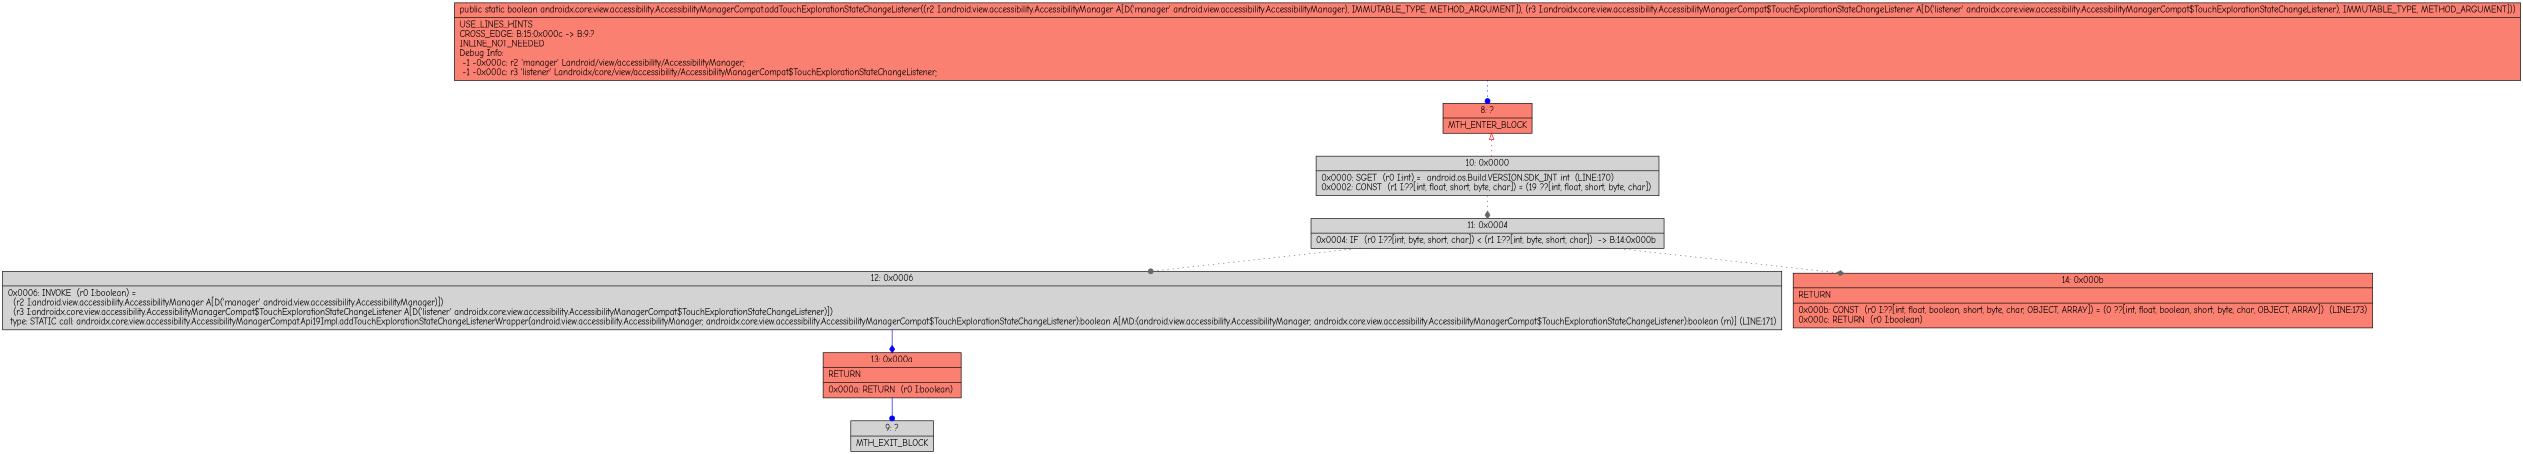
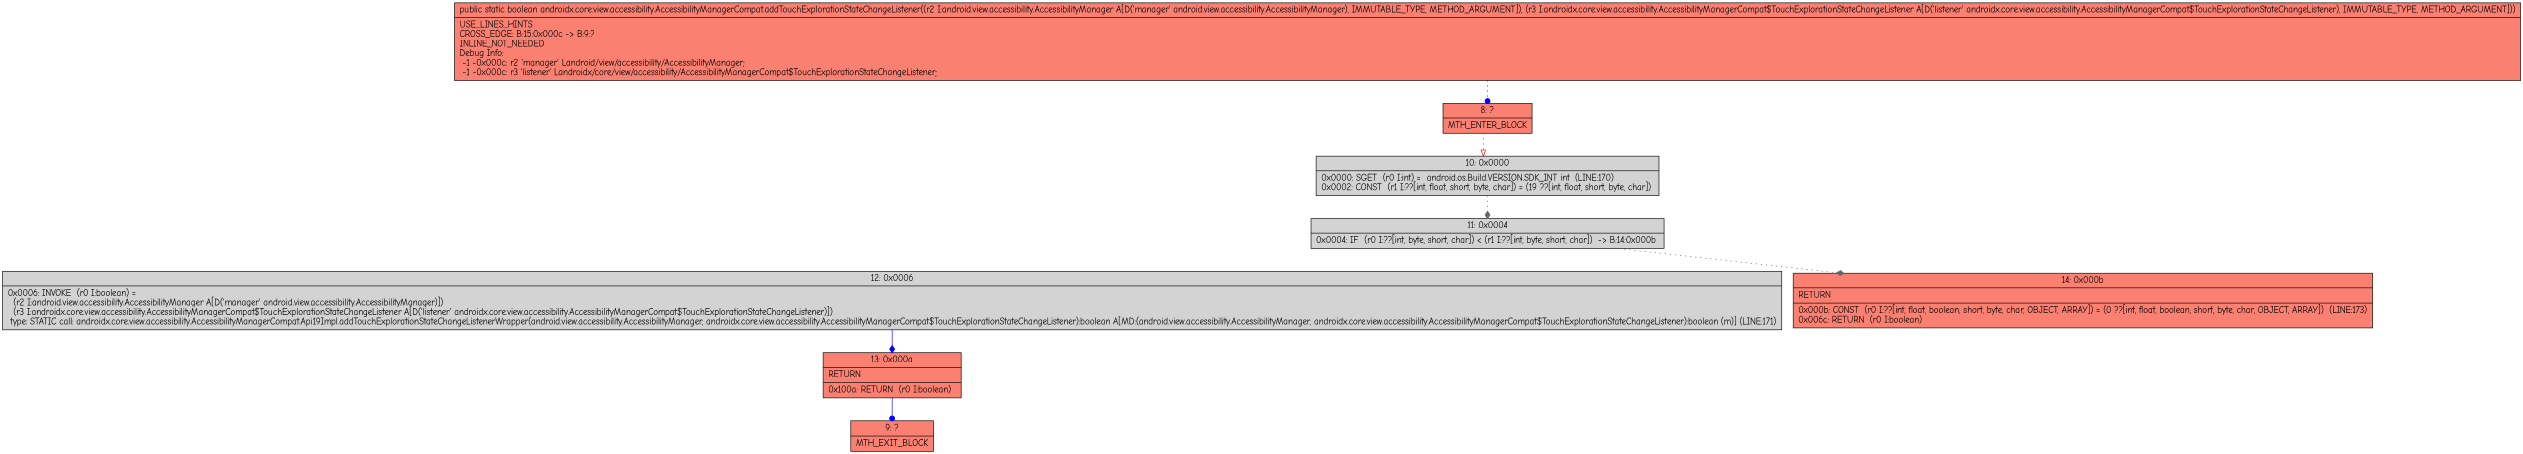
edge "10: 0x0000" -> "8: ?": reversed
edge "11: 0x0004" -> "12: 0x0006": removed
node "14: 0x000b": text "0x000c: RETURN  (r0 I:boolean)" -> "0x006c: RETURN  (r0 I:boolean)"
node "13: 0x000a": text "0x000a: RETURN  (r0 I:boolean)" -> "0x100a: RETURN  (r0 I:boolean)"
node "9: ?": fillcolor lightgrey -> salmon
